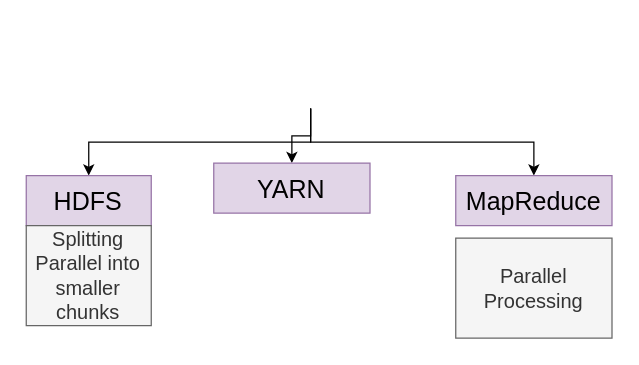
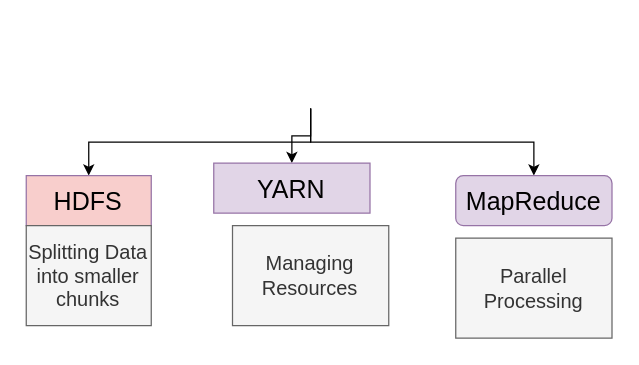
node "HDFS": fillcolor #e1d5e7 -> #f8cecc
node "MapReduce": shape rectangle -> rounded rectangle
node "Splitting Parallel into smaller chunks": label "Splitting Parallel into smaller chunks" -> "Splitting Data into smaller chunks"
node "Managing Resources": added
